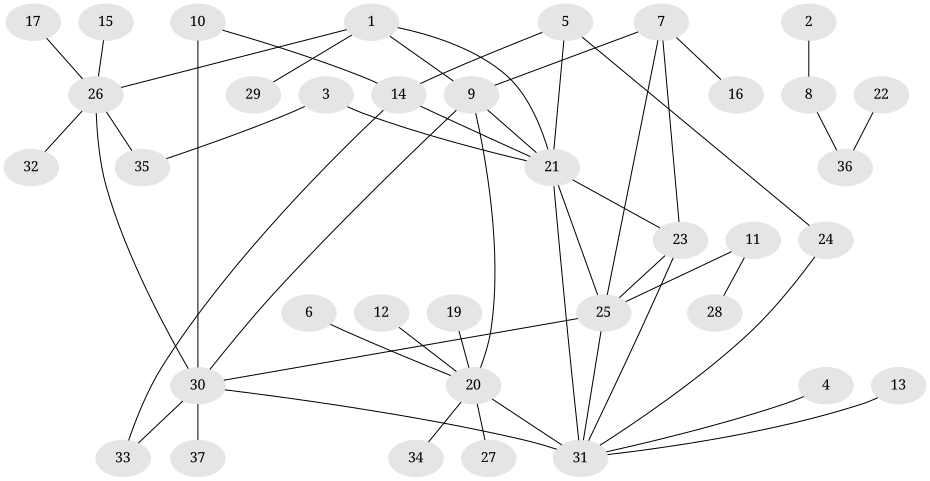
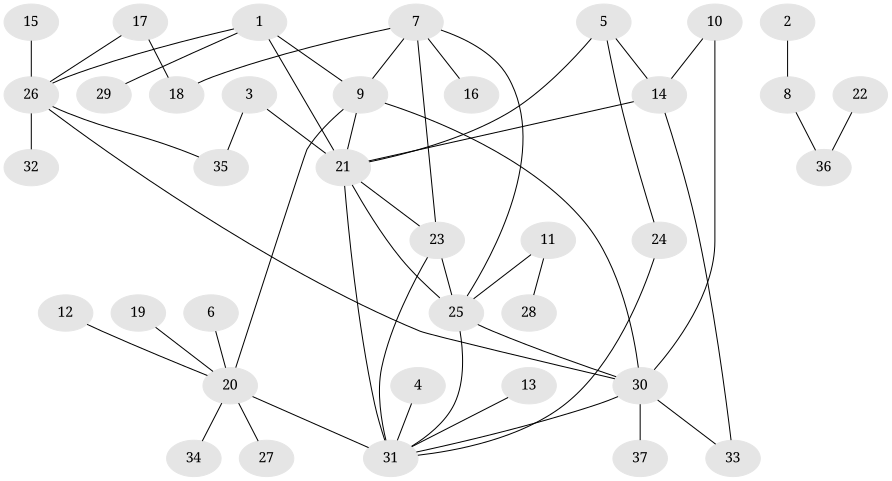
node "18": added
